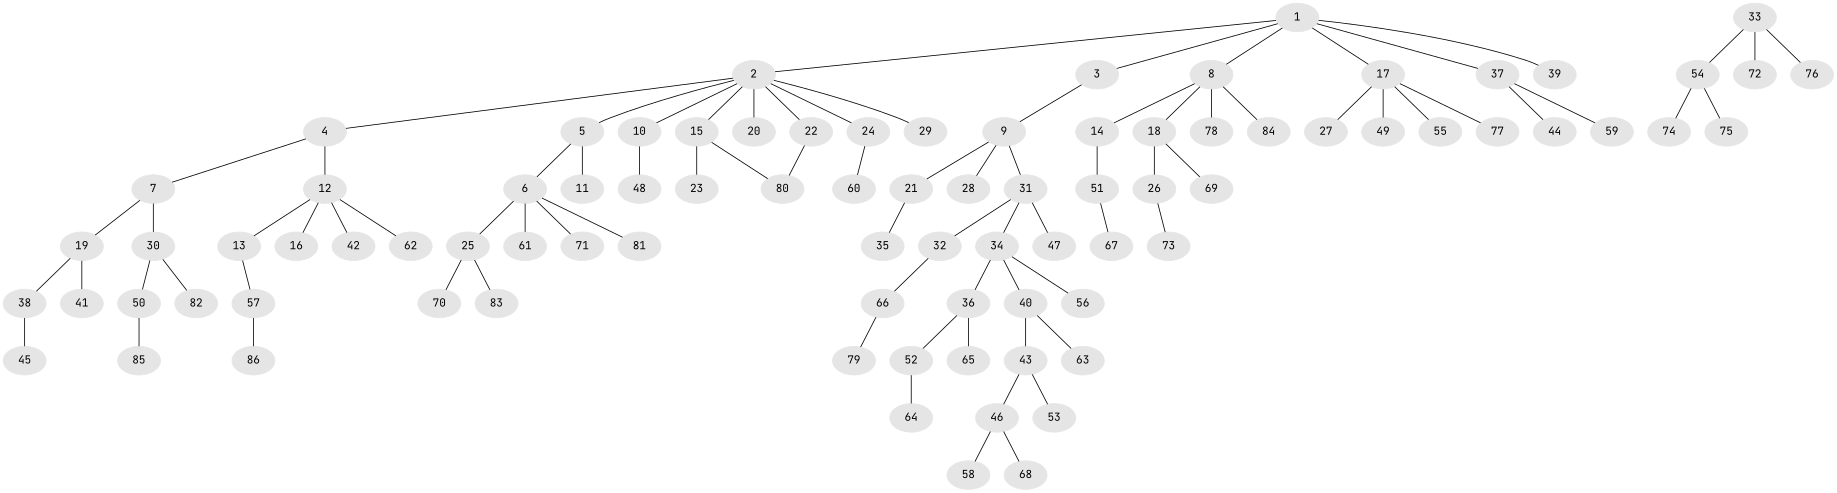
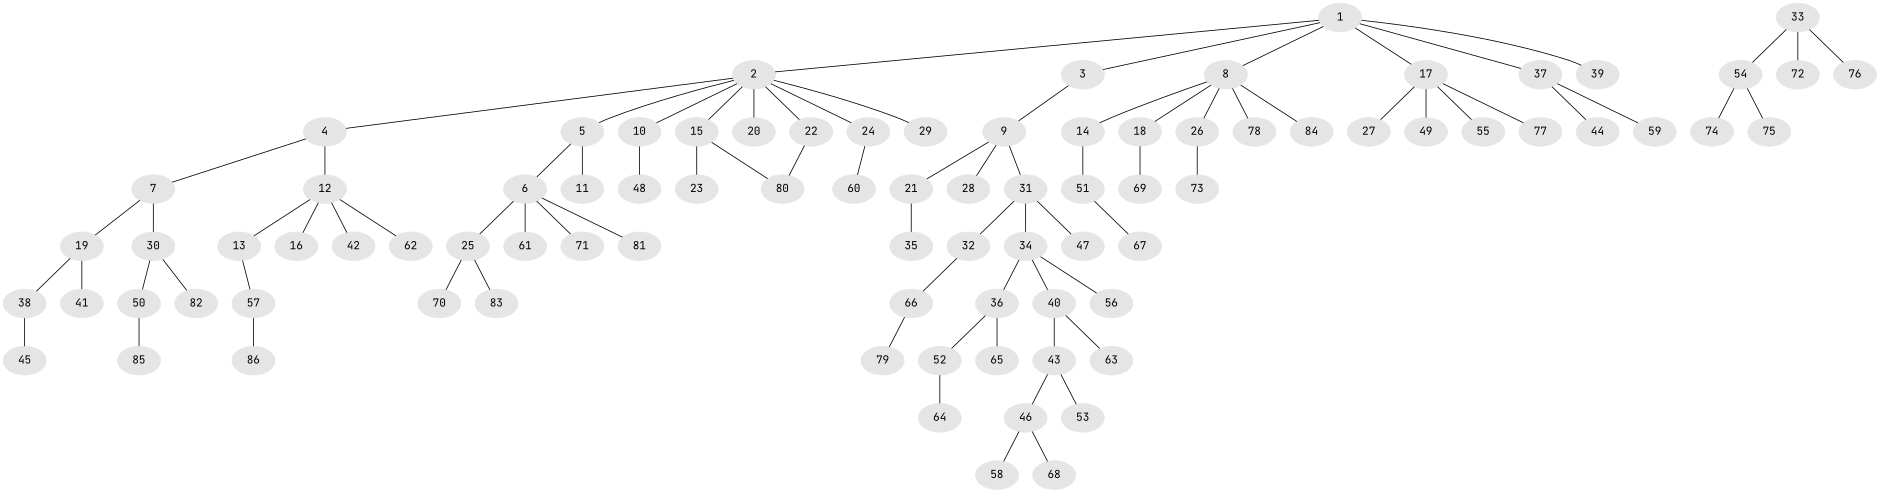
edge "18" -- "26": now "8" -- "26"
